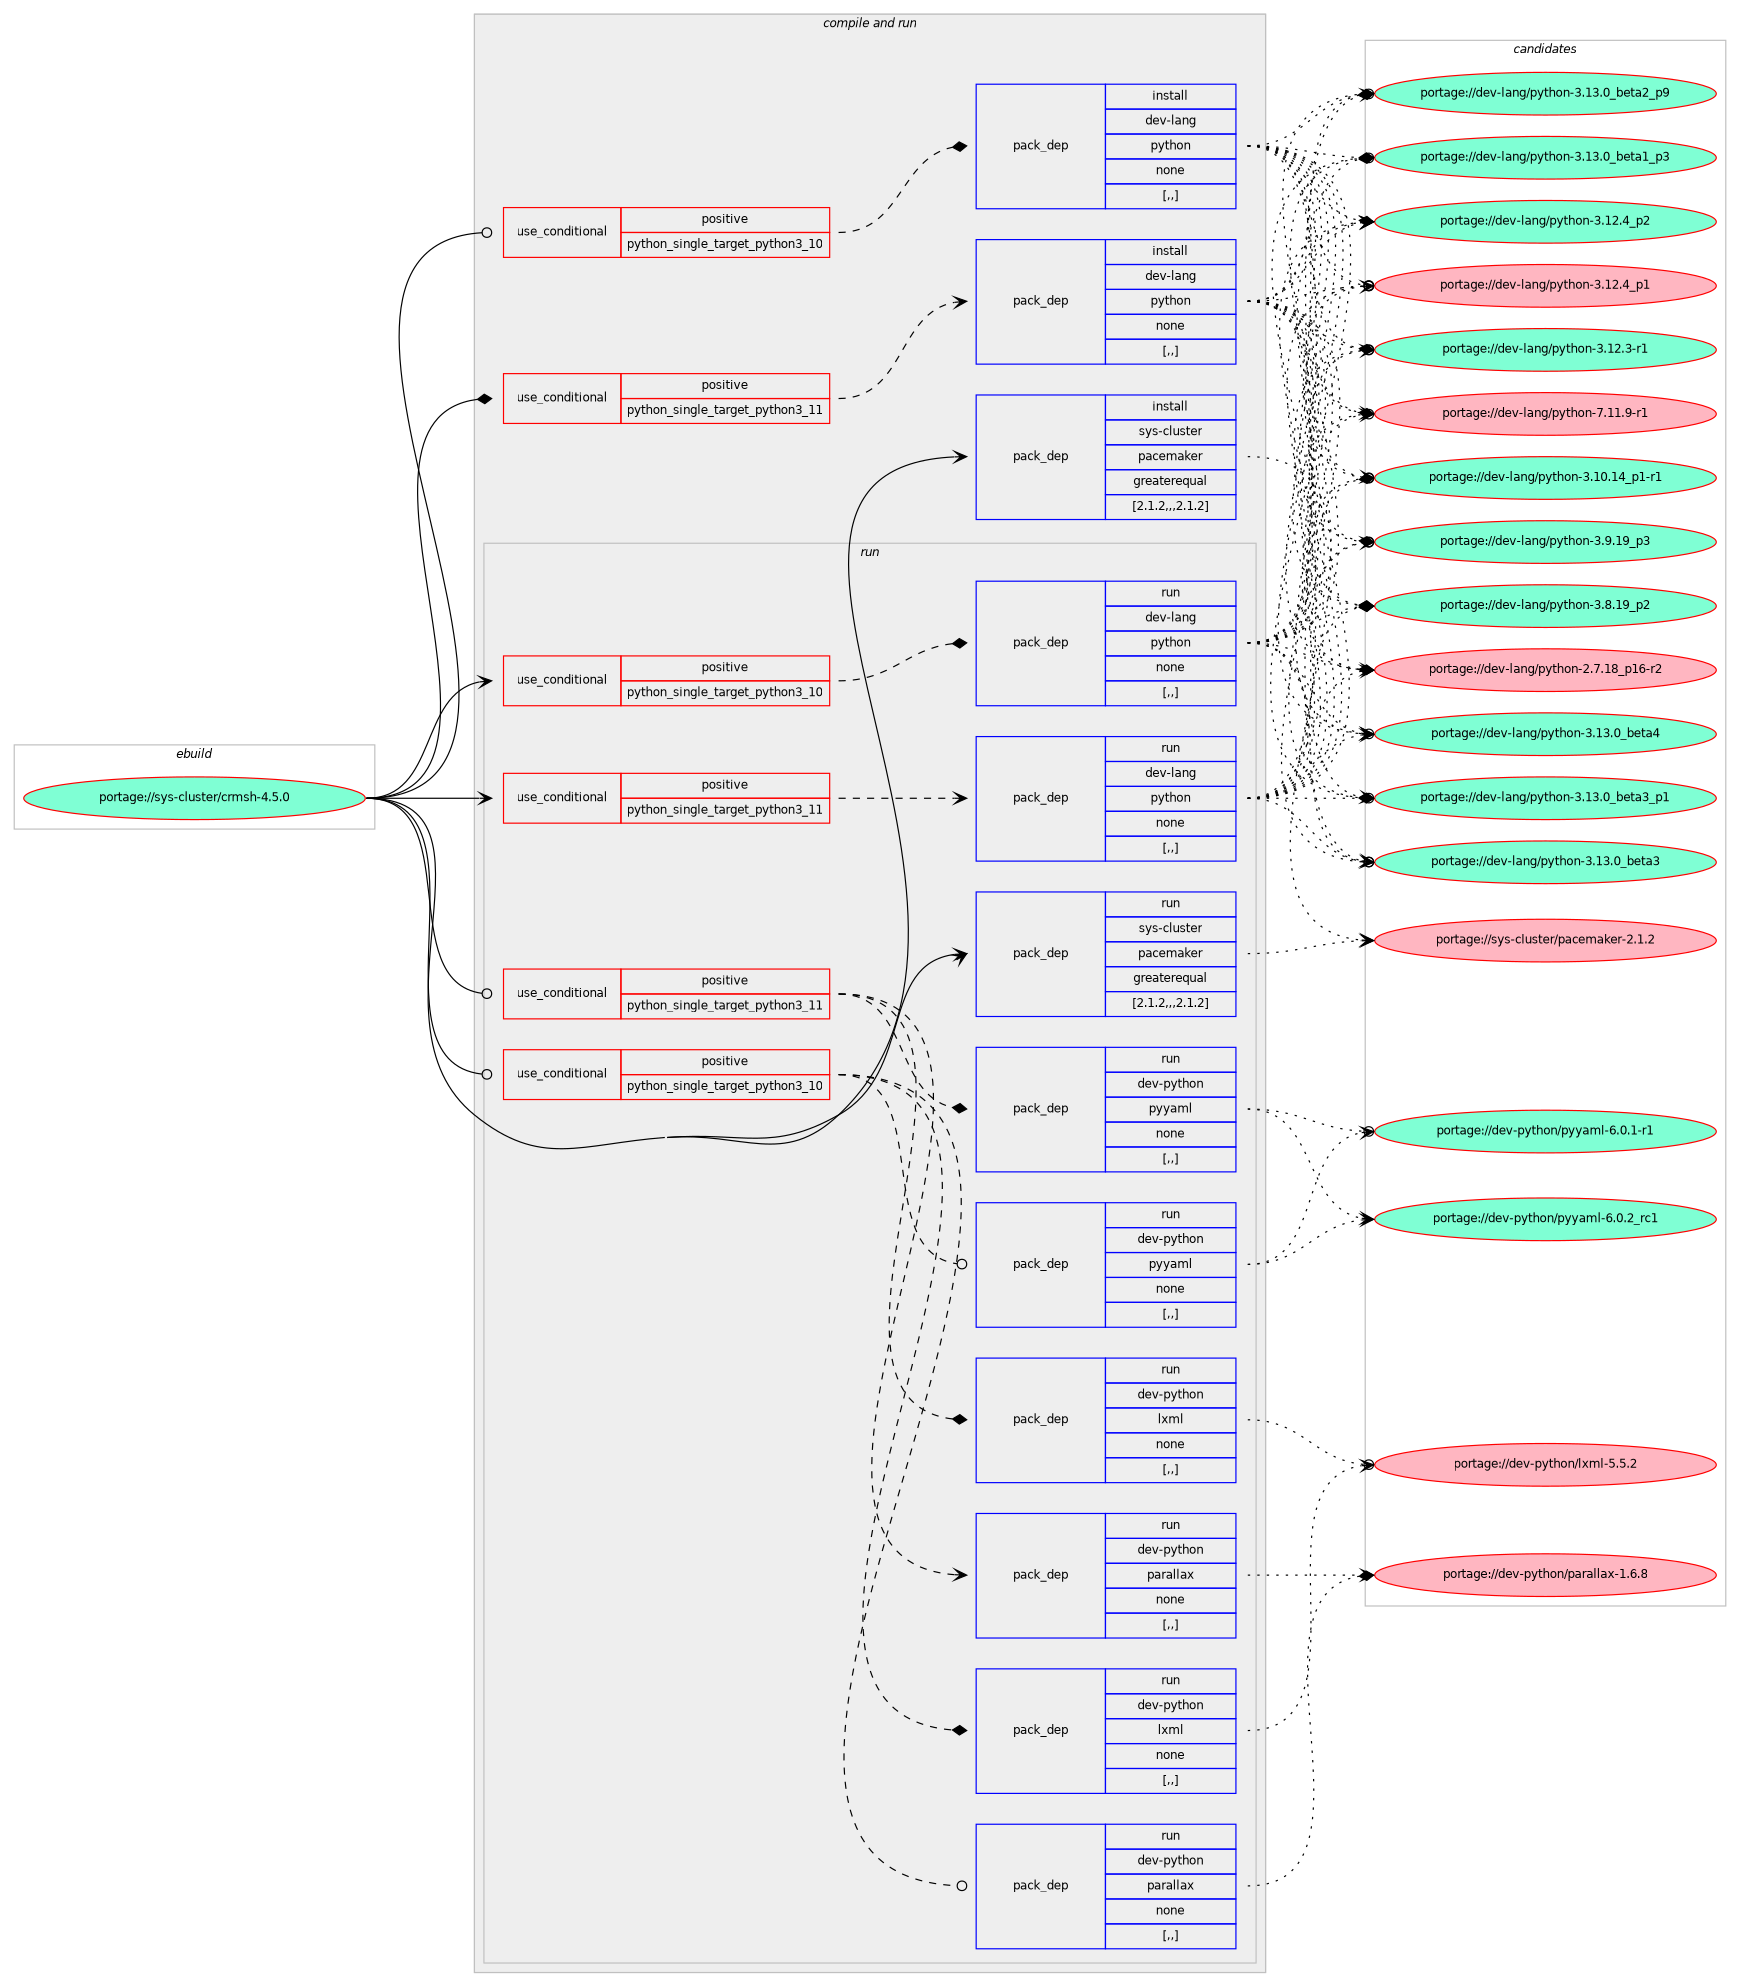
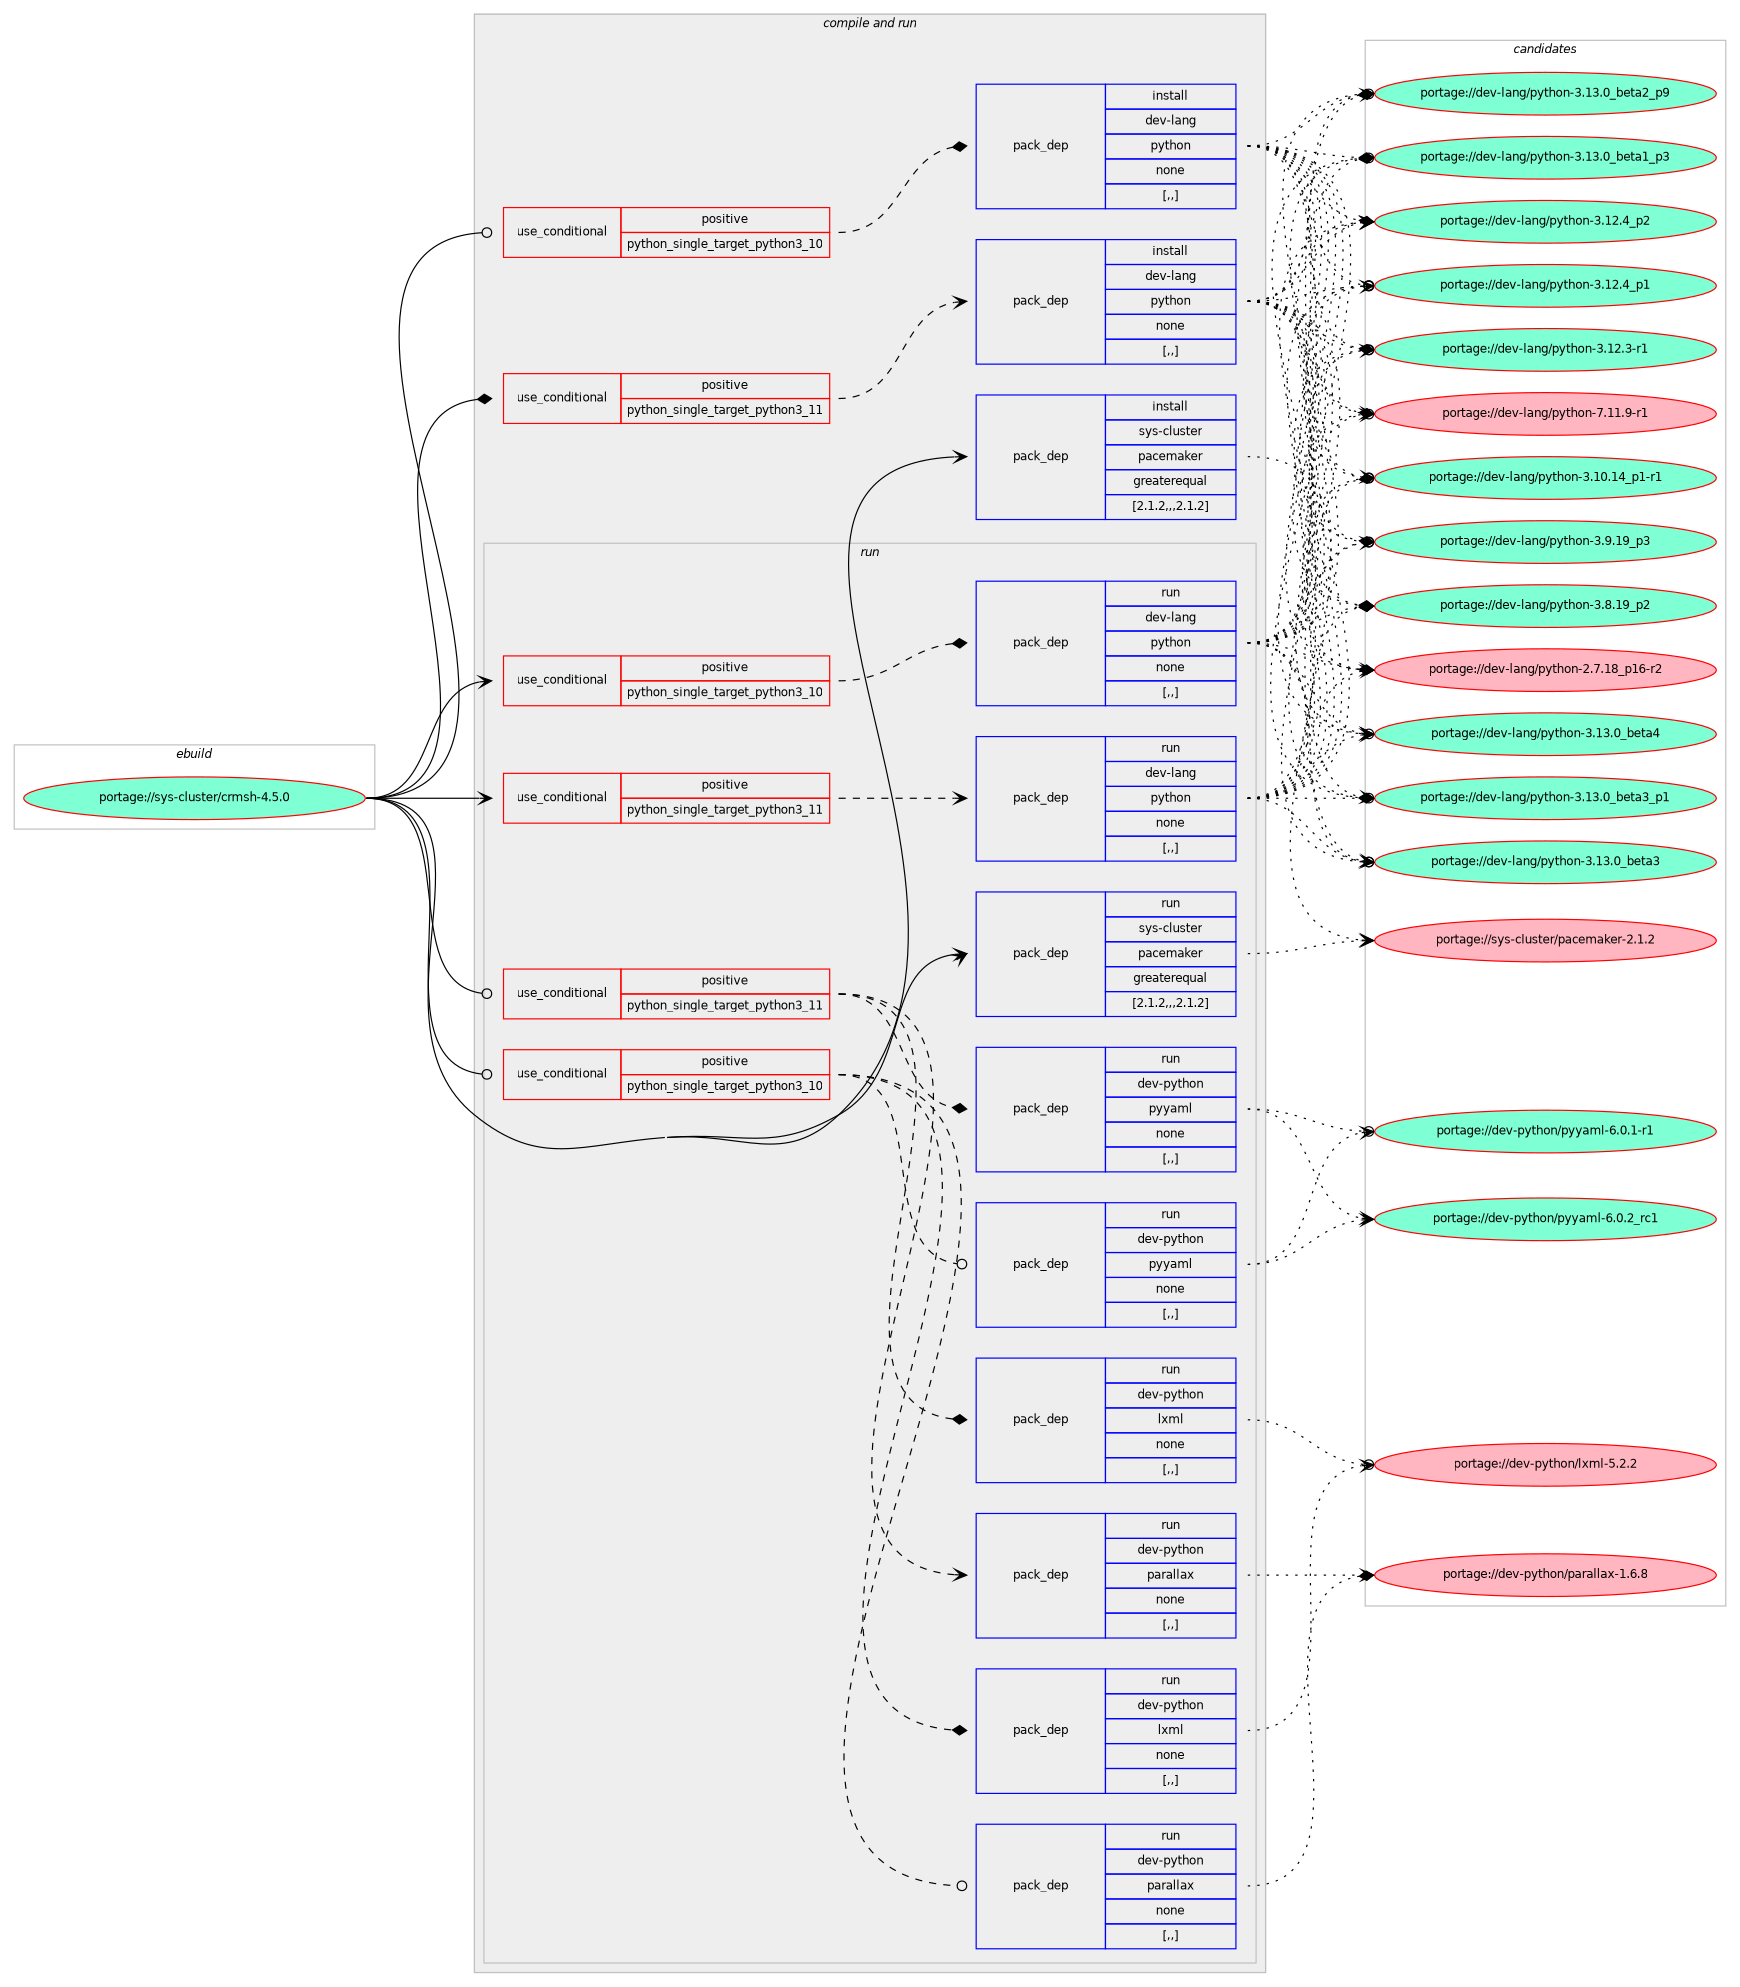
node "portage://dev-lang/python-3.12.4_p1": fillcolor lightpink -> aquamarine
node "portage://dev-python/lxml-5.5.2": label "portage://dev-python/lxml-5.5.2" -> "portage://dev-python/lxml-5.2.2"
